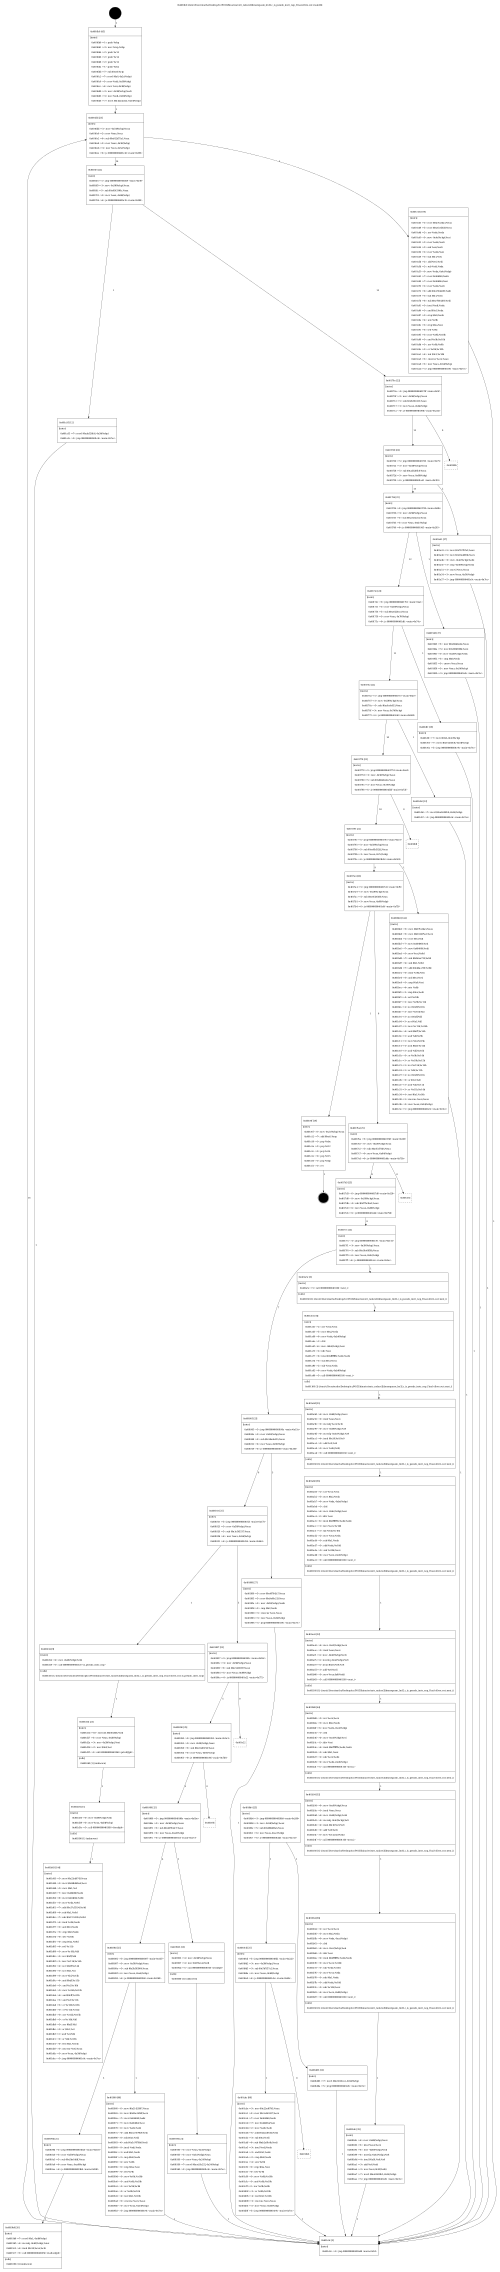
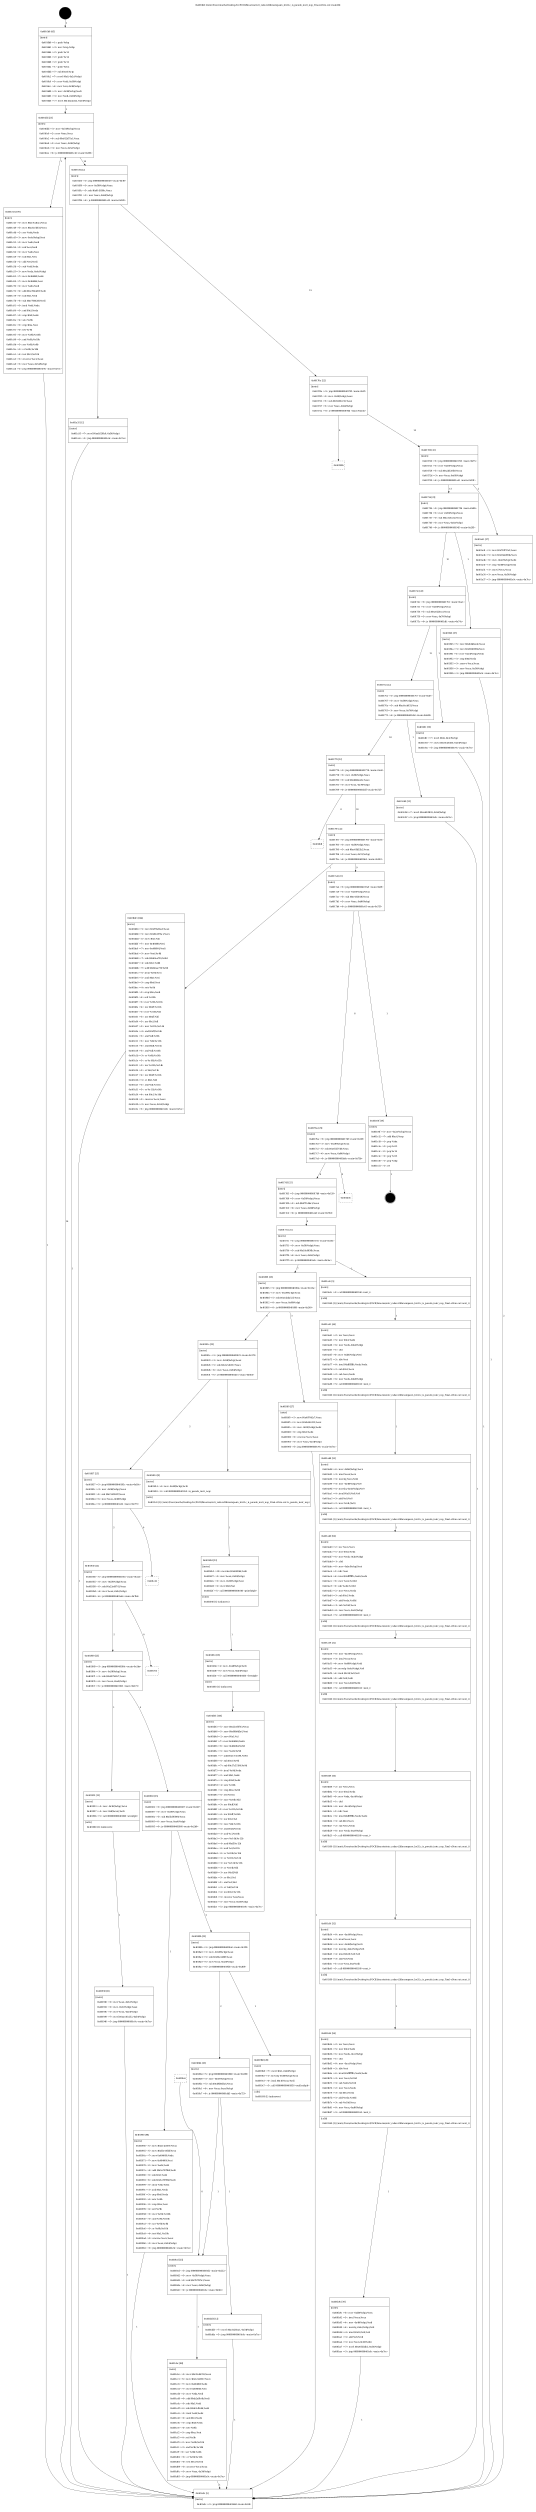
edge "0x40189b [25]" -> "0x4018b4 [25]": added, label "2"
edge "0x4018cd [25]" -> "0x4018e6": reversed
